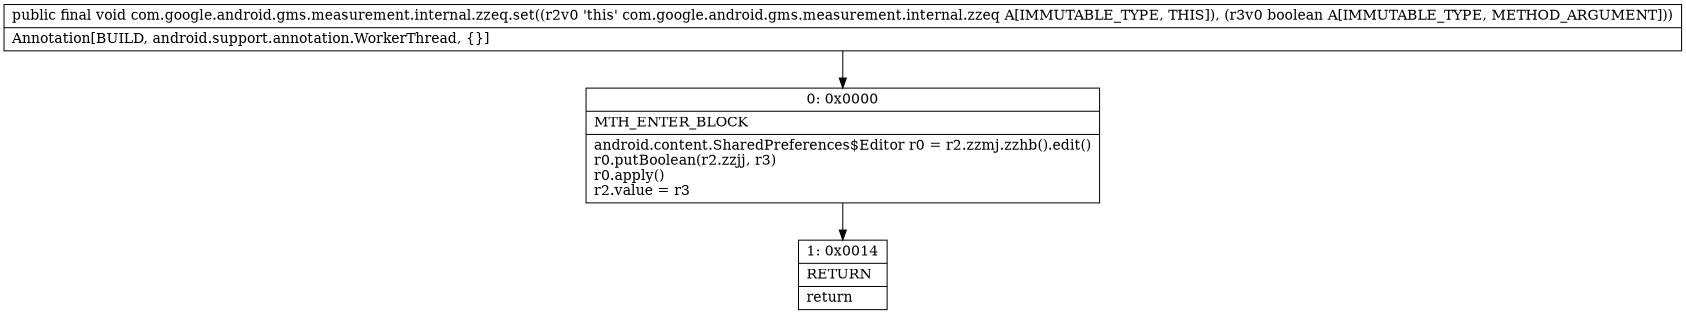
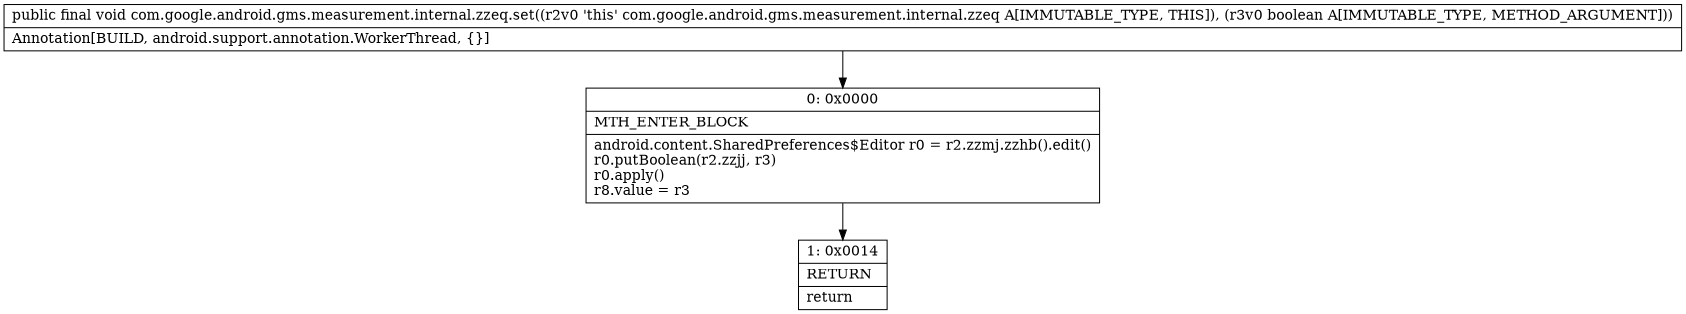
node "0: 0x0000": text "r2.value = r3" -> "r8.value = r3"
